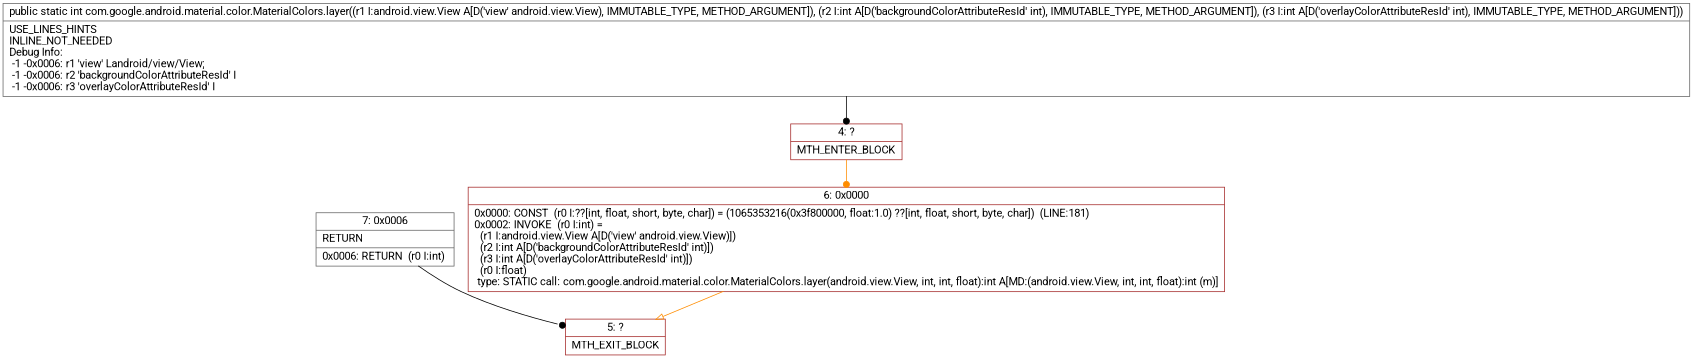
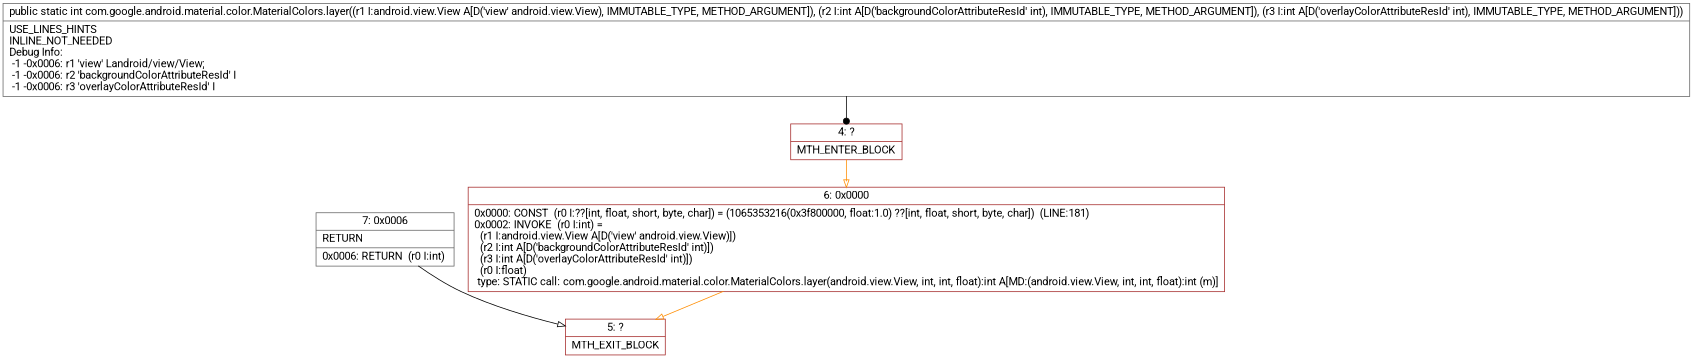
edge "4: ?" -> "6: 0x0000": arrowhead dot -> onormal
edge "7: 0x0006" -> "5: ?": arrowhead dot -> onormal
